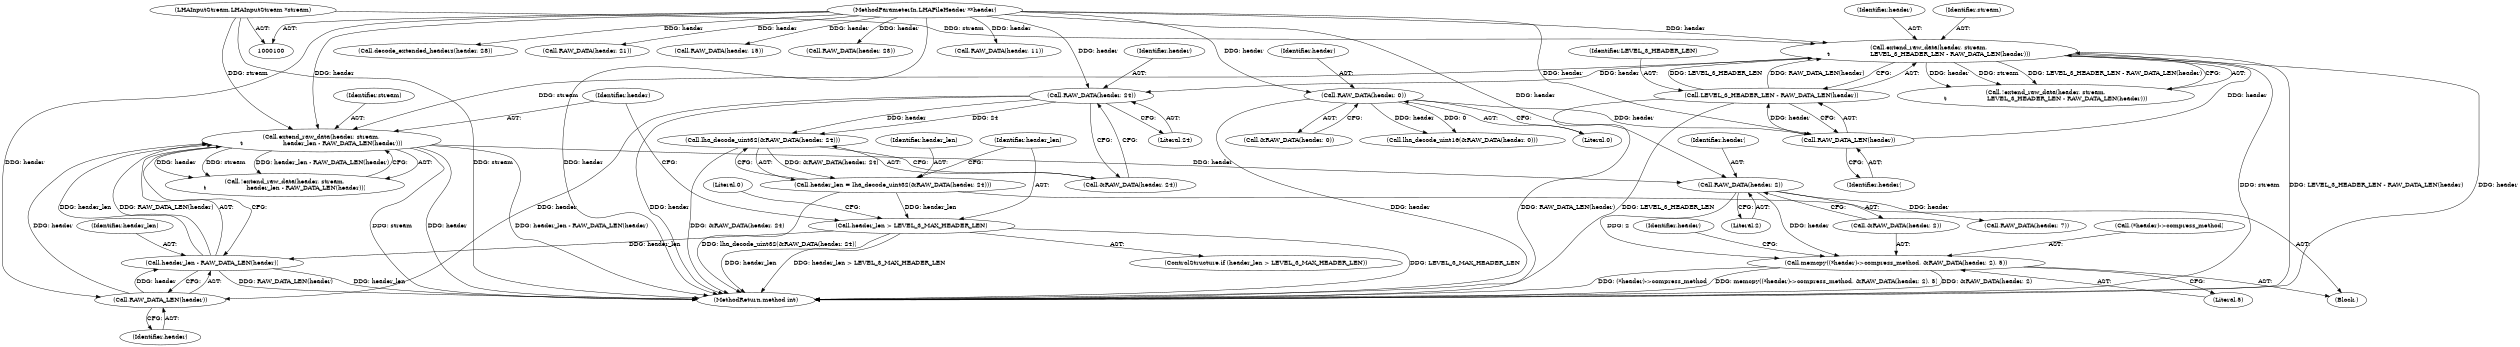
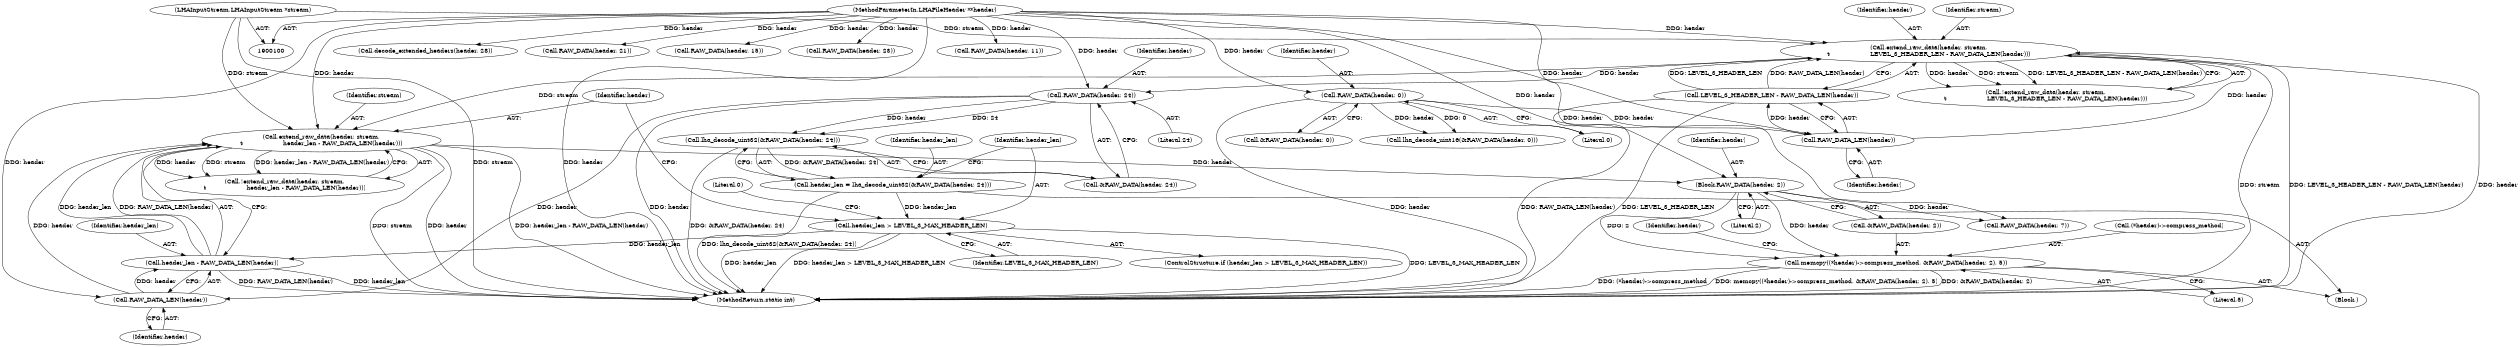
node "1000100": label "1000100" -> "1900100"
node "(Identifier,LEVEL_3_HEADER_LEN)": removed
edge "(MethodParameterIn,LHAFileHeader **header)" -> "(Call,RAW_DATA(header, 7))": added, label "DDG: header"
edge "(Call,RAW_DATA(header, 24))" -> "(Literal,24)": removed, label "CFG:"
edge "(Call,RAW_DATA(header, 24))" -> "(Call,&RAW_DATA(header, 24))": label "CFG: " -> "AST: "
node "(Call,RAW_DATA(header, 2))": label "(Call,RAW_DATA(header, 2))" -> "(Block,RAW_DATA(header, 2))"
node "(Identifier,LEVEL_3_MAX_HEADER_LEN)": added
node "(MethodReturn,method int)": label "(MethodReturn,method int)" -> "(MethodReturn,static int)"
